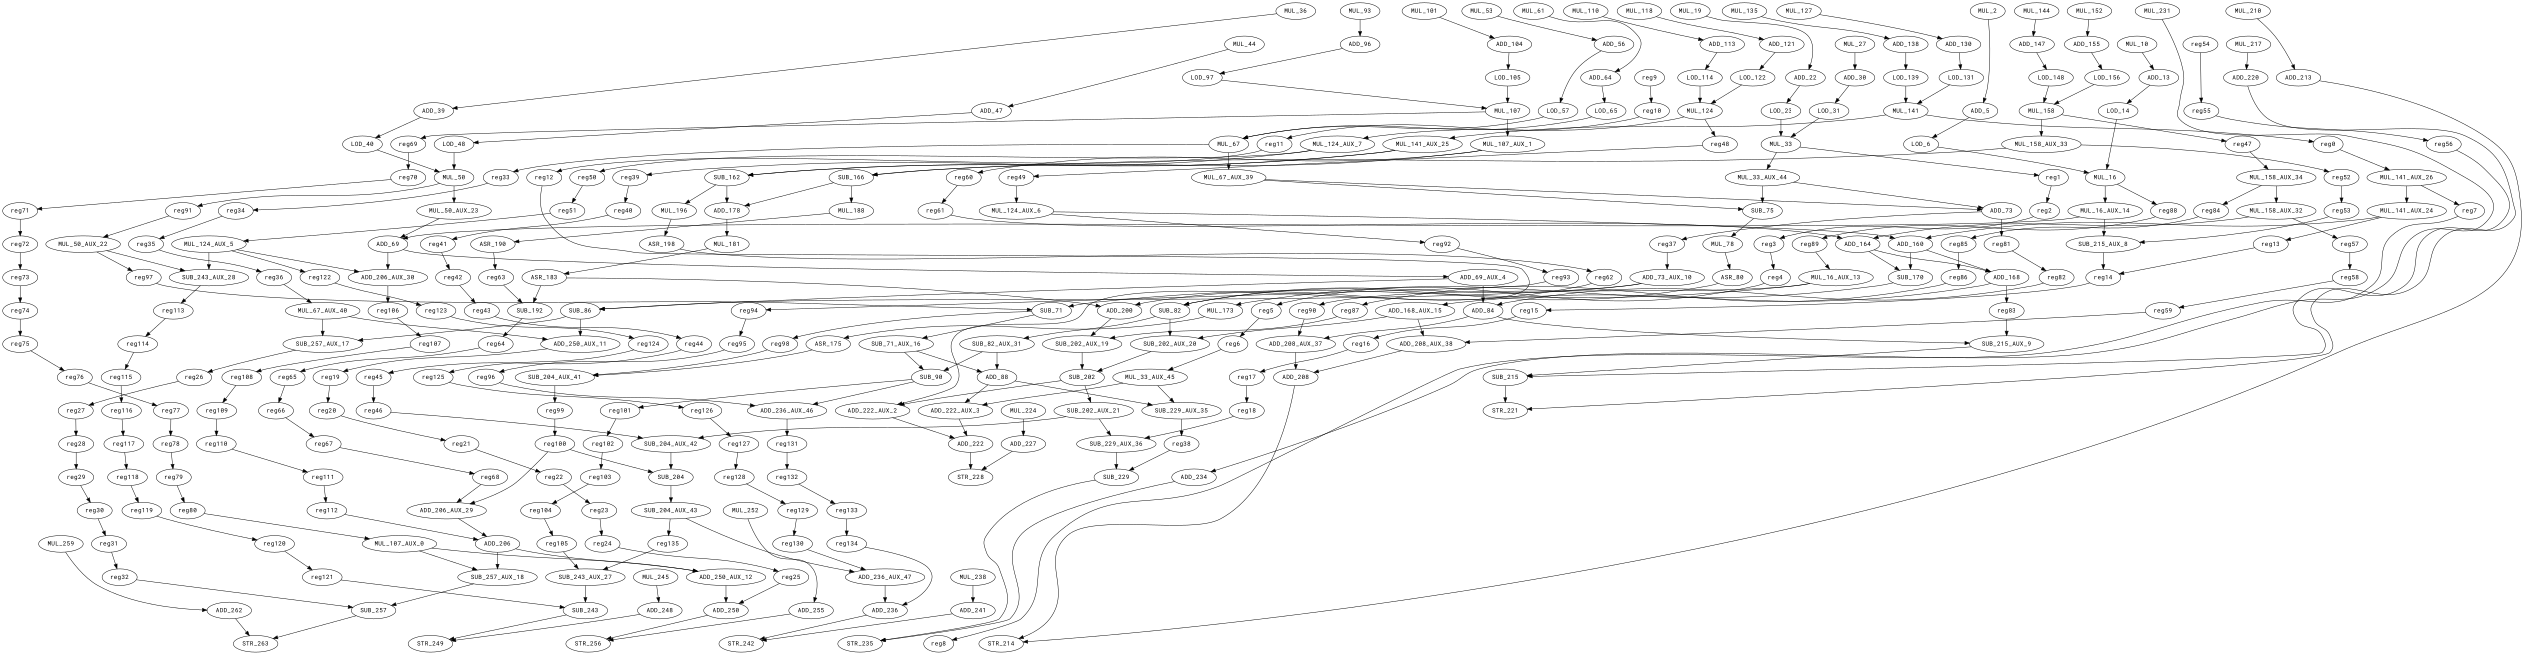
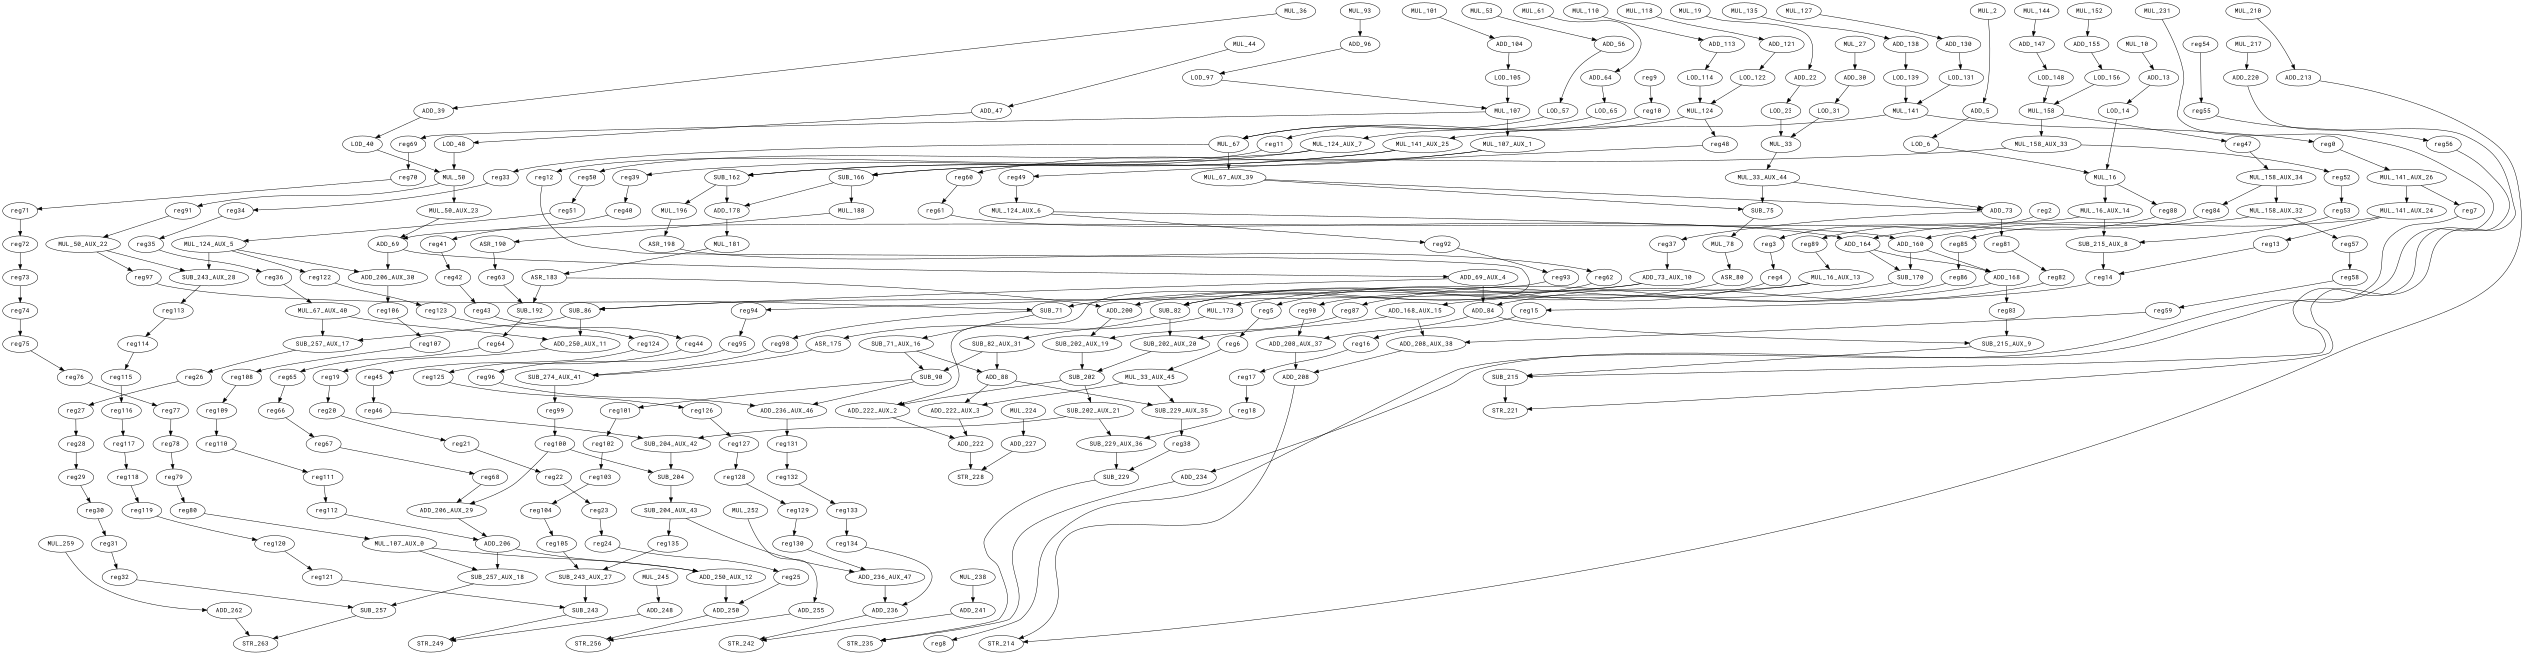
node "reg1": removed
node "SUB_204_AUX_41": label "SUB_204_AUX_41" -> "SUB_274_AUX_41"
